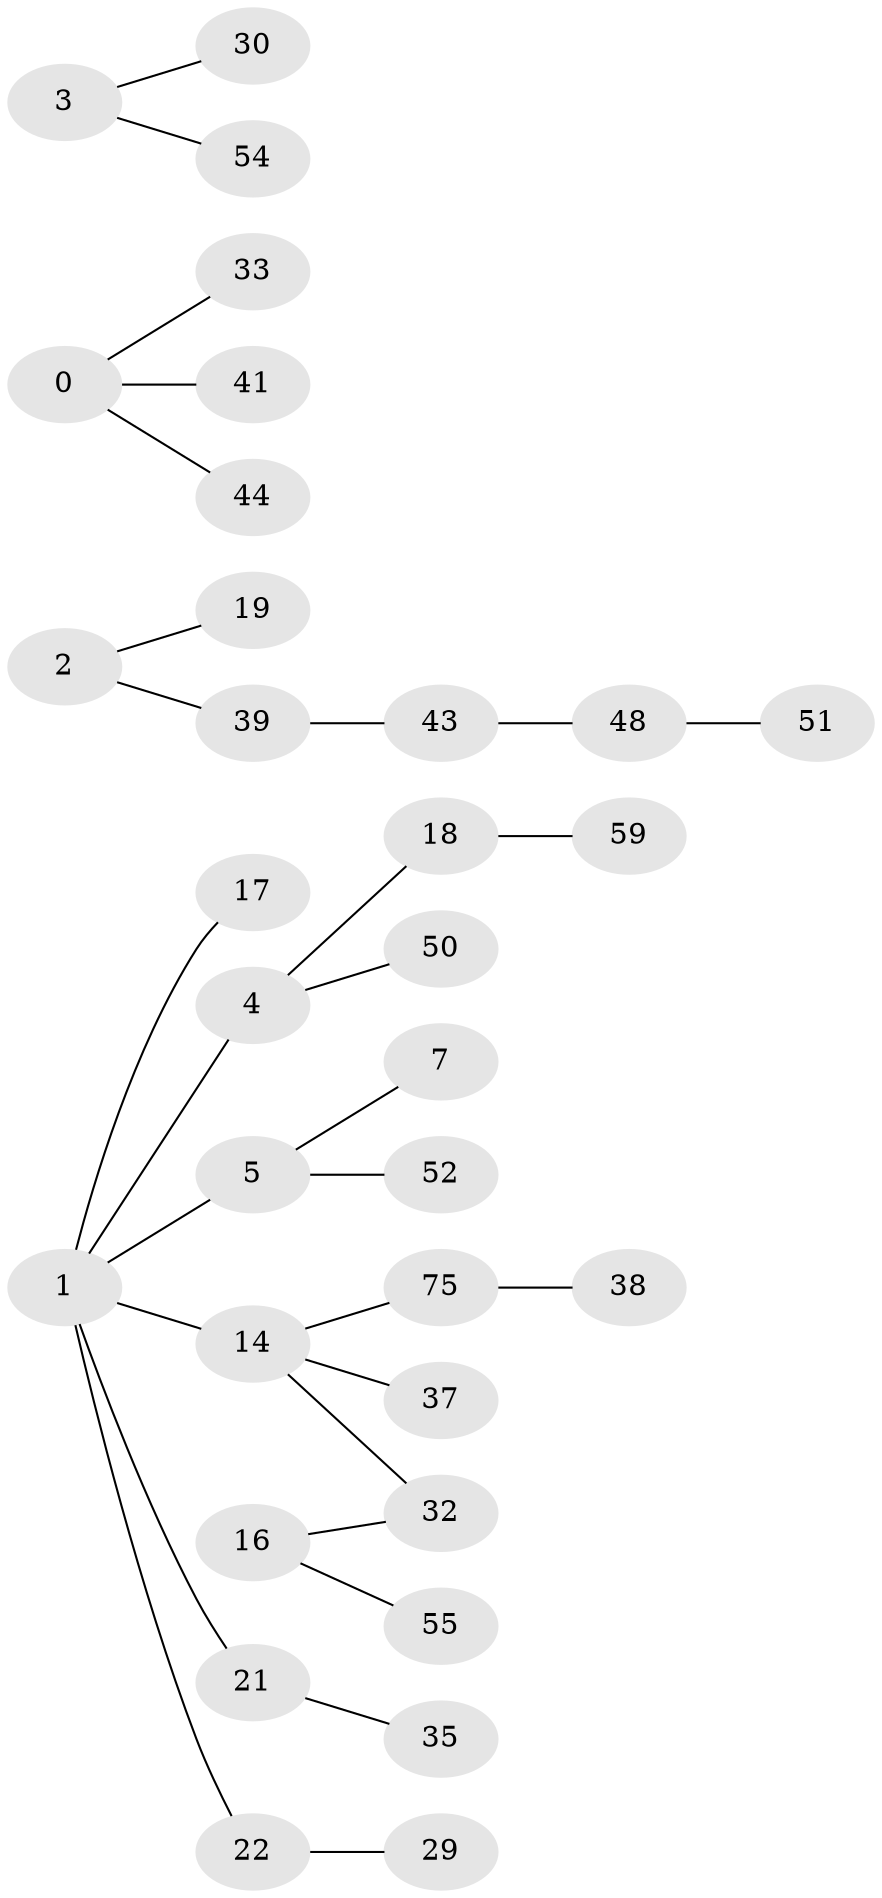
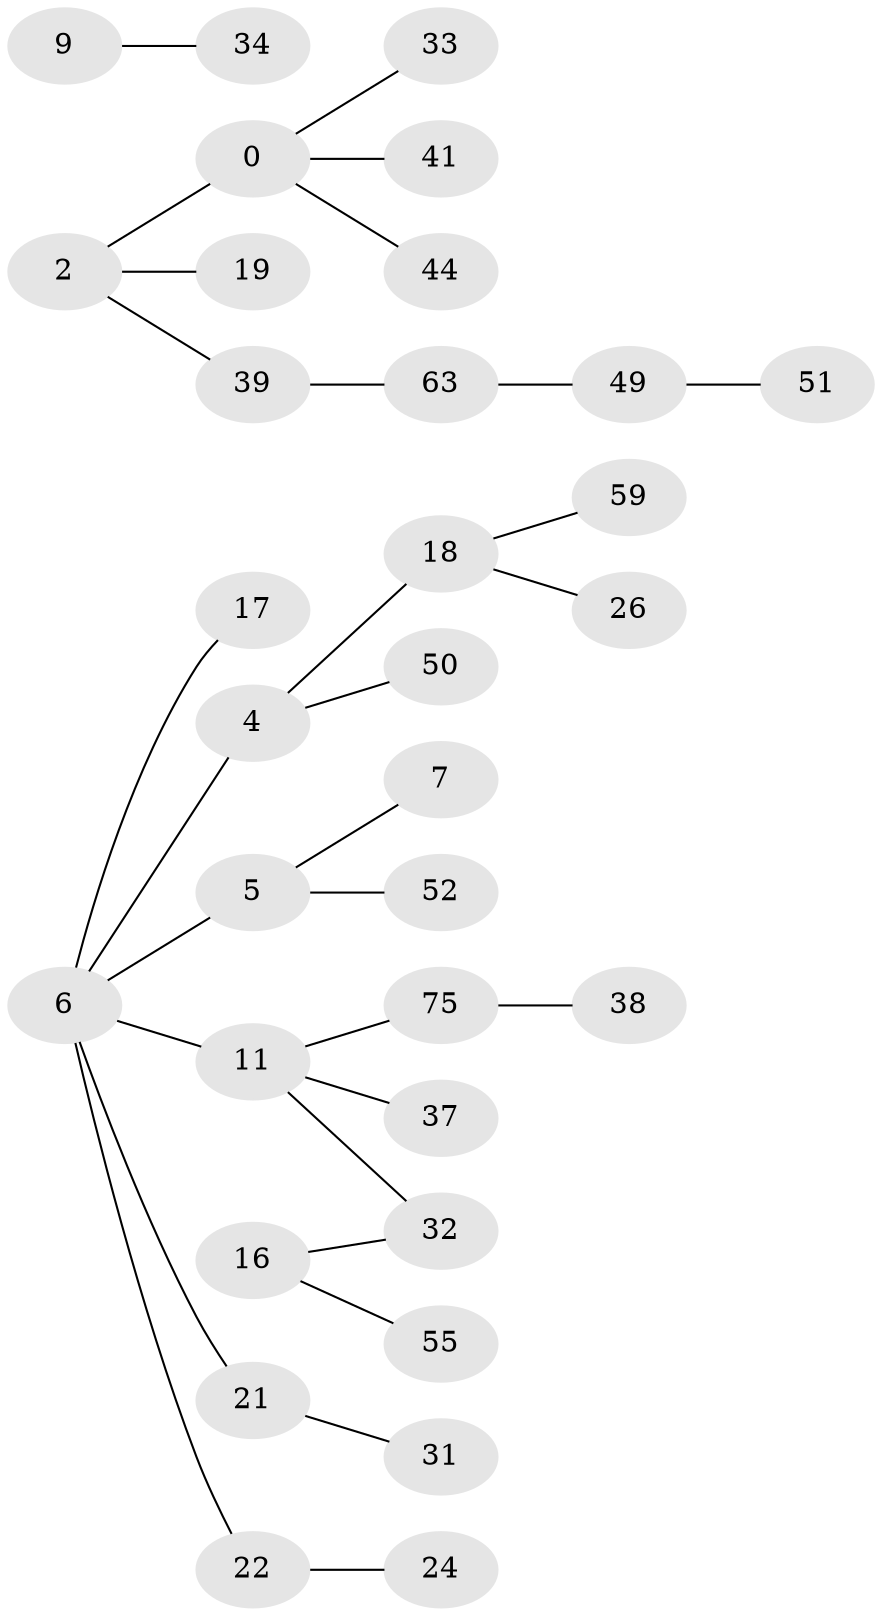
node "30": removed
node "3": label "3" -> "9"
node "54": label "54" -> "34"
edge "0" -- "2": added
node "26": added
node "43": label "43" -> "63"
node "48": label "48" -> "49"
node "1": label "1" -> "6"
node "14": label "14" -> "11"
node "35": label "35" -> "31"
node "29": label "29" -> "24"
